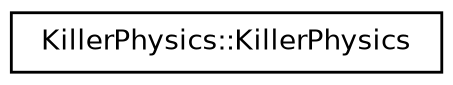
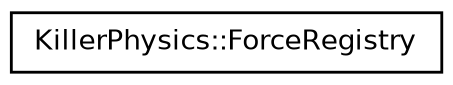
node "KillerPhysics::KillerPhysics": label "KillerPhysics::KillerPhysics" -> "KillerPhysics::ForceRegistry"
